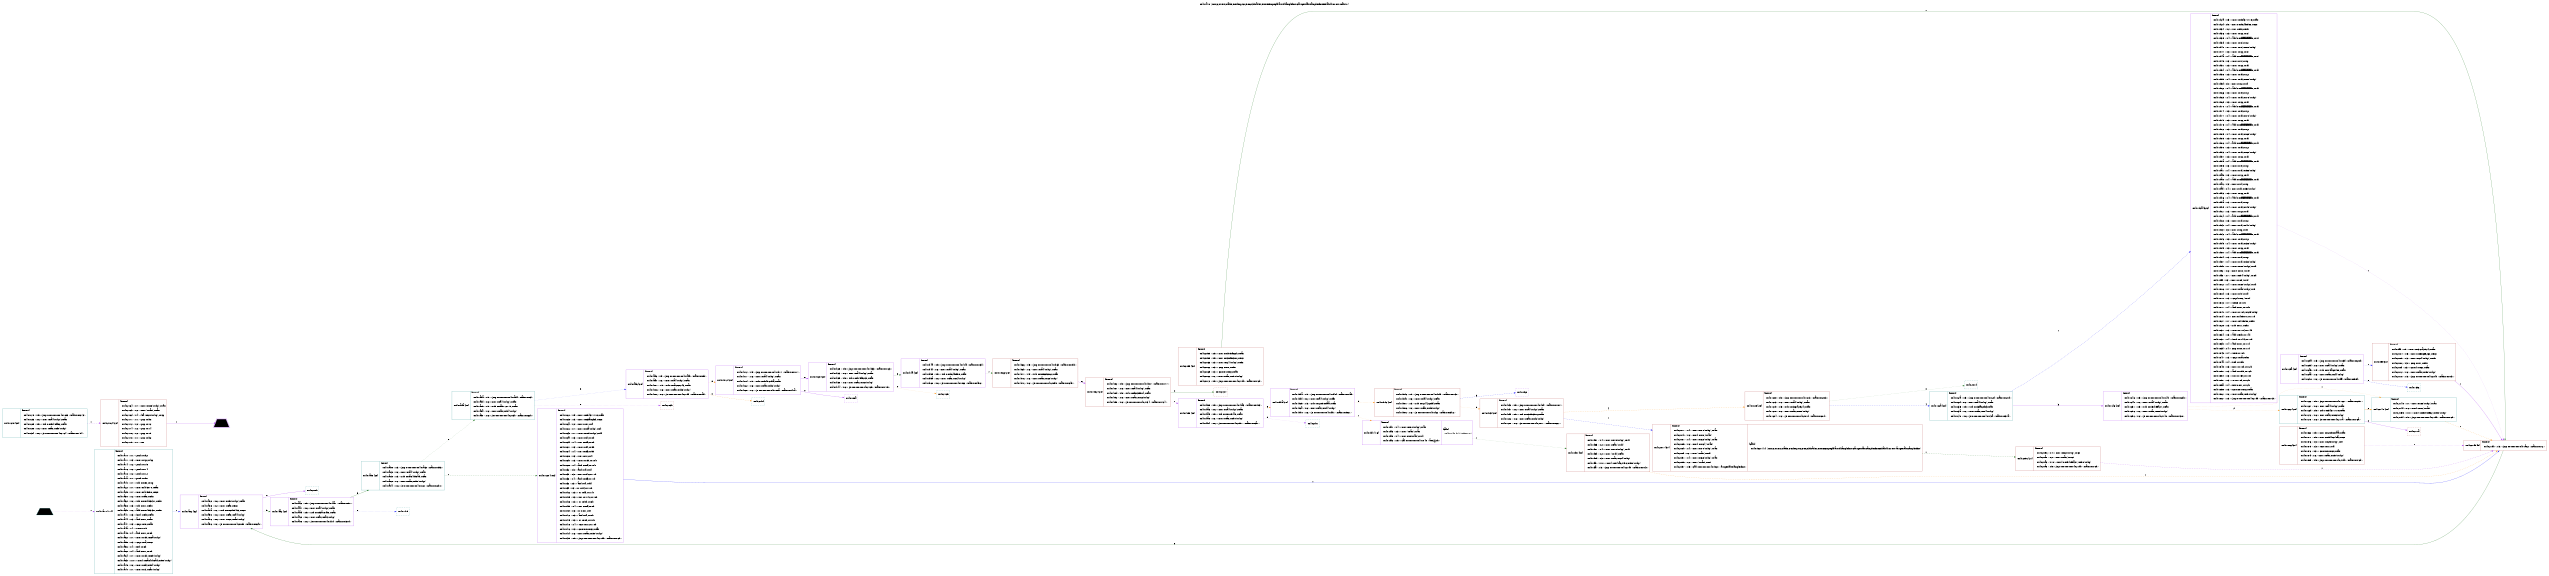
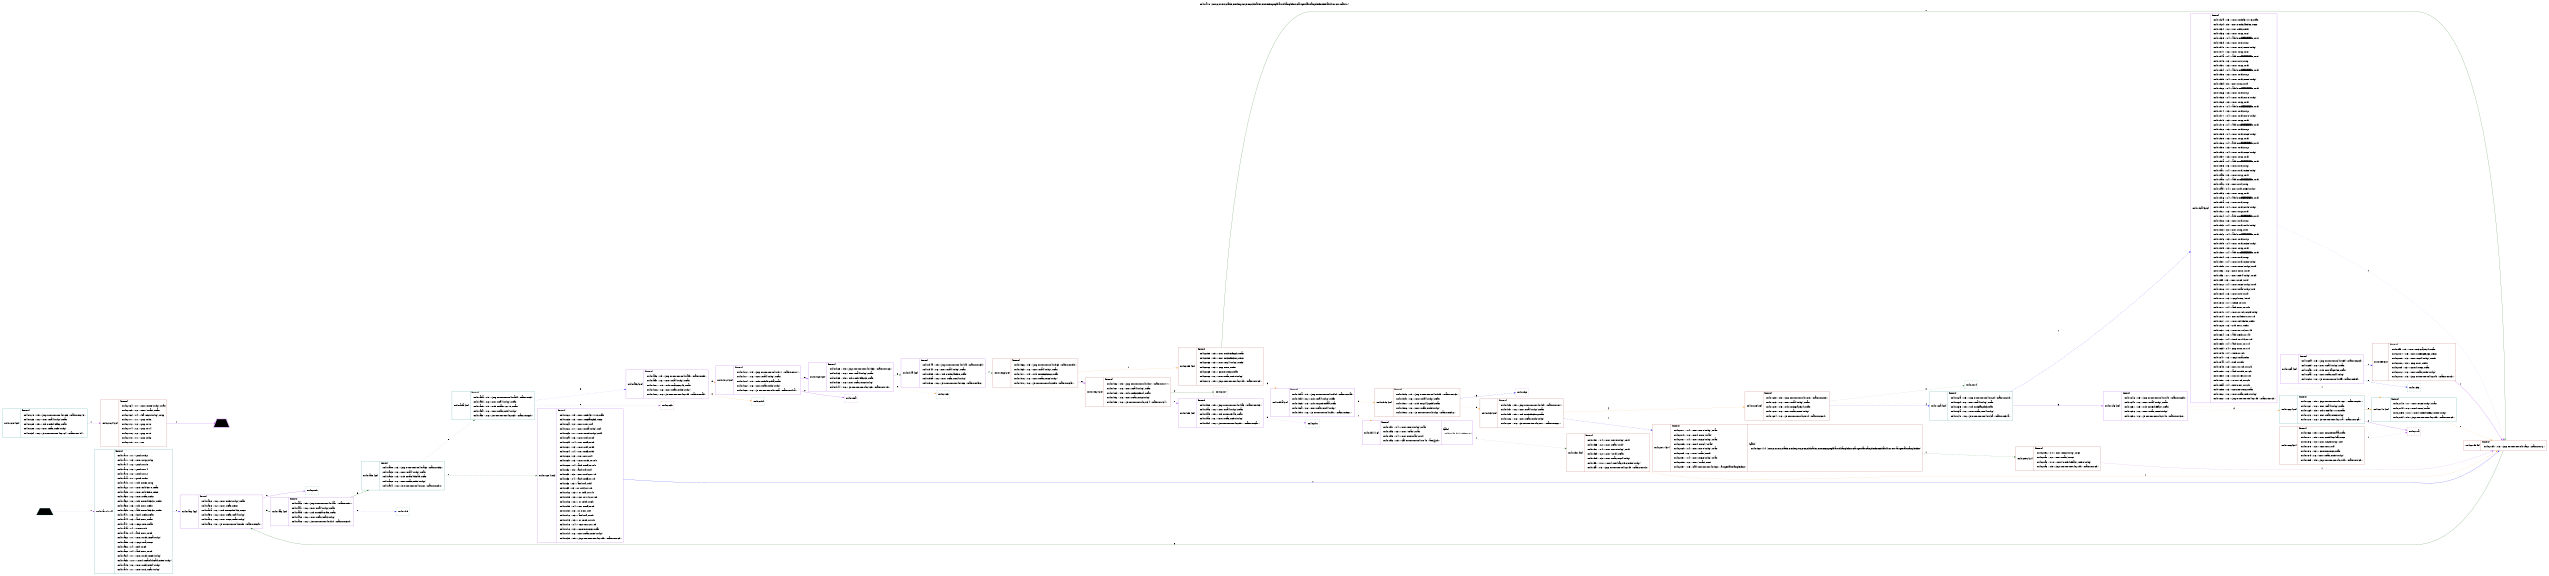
edge "0x401b66 [28]" -> "0x402059 [30]": added, label "1"
edge "0x401b9e [28]" -> "0x401bba [28]": now "0x402059 [30]" -> "0x401bba [28]"
edge "0x401e6c [30]" -> "0x4021db [5]": now "0x401e6c [30]" -> "0x40217a"
